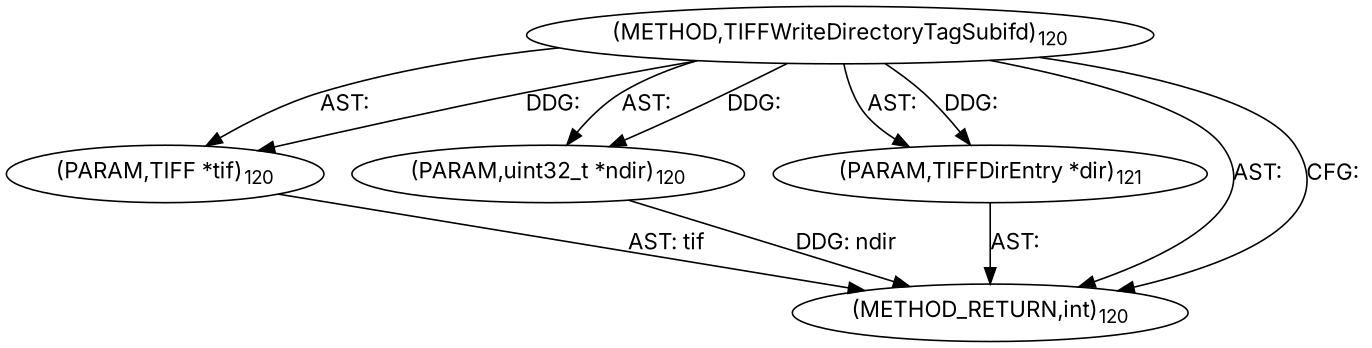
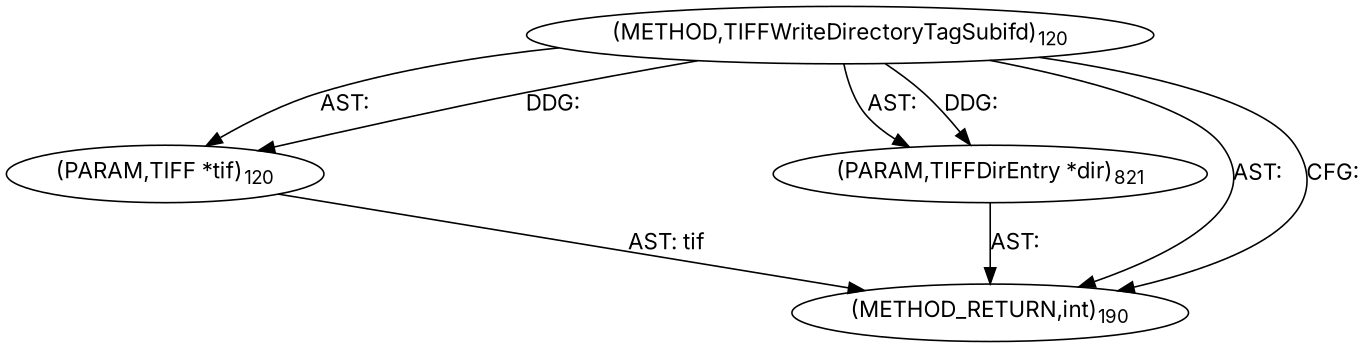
node "(PARAM,TIFFDirEntry *dir)": text "121" -> "821"
node "(PARAM,uint32_t *ndir)": removed
node "(METHOD_RETURN,int)": text "120" -> "190"
